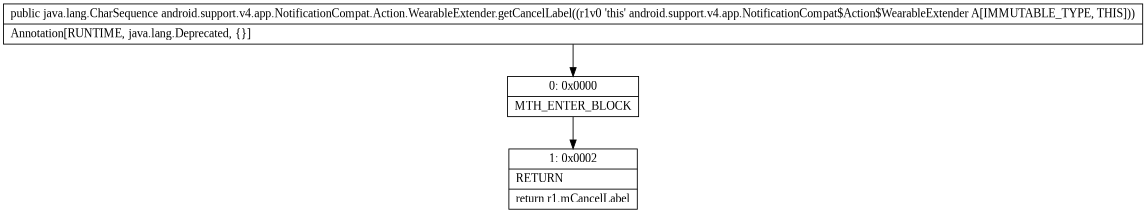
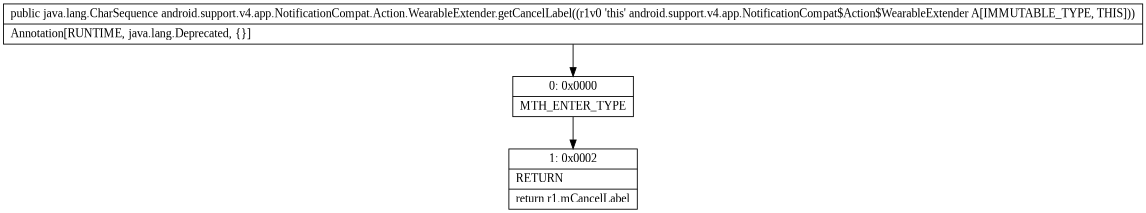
node "0: 0x0000": text "MTH_ENTER_BLOCK" -> "MTH_ENTER_TYPE"
